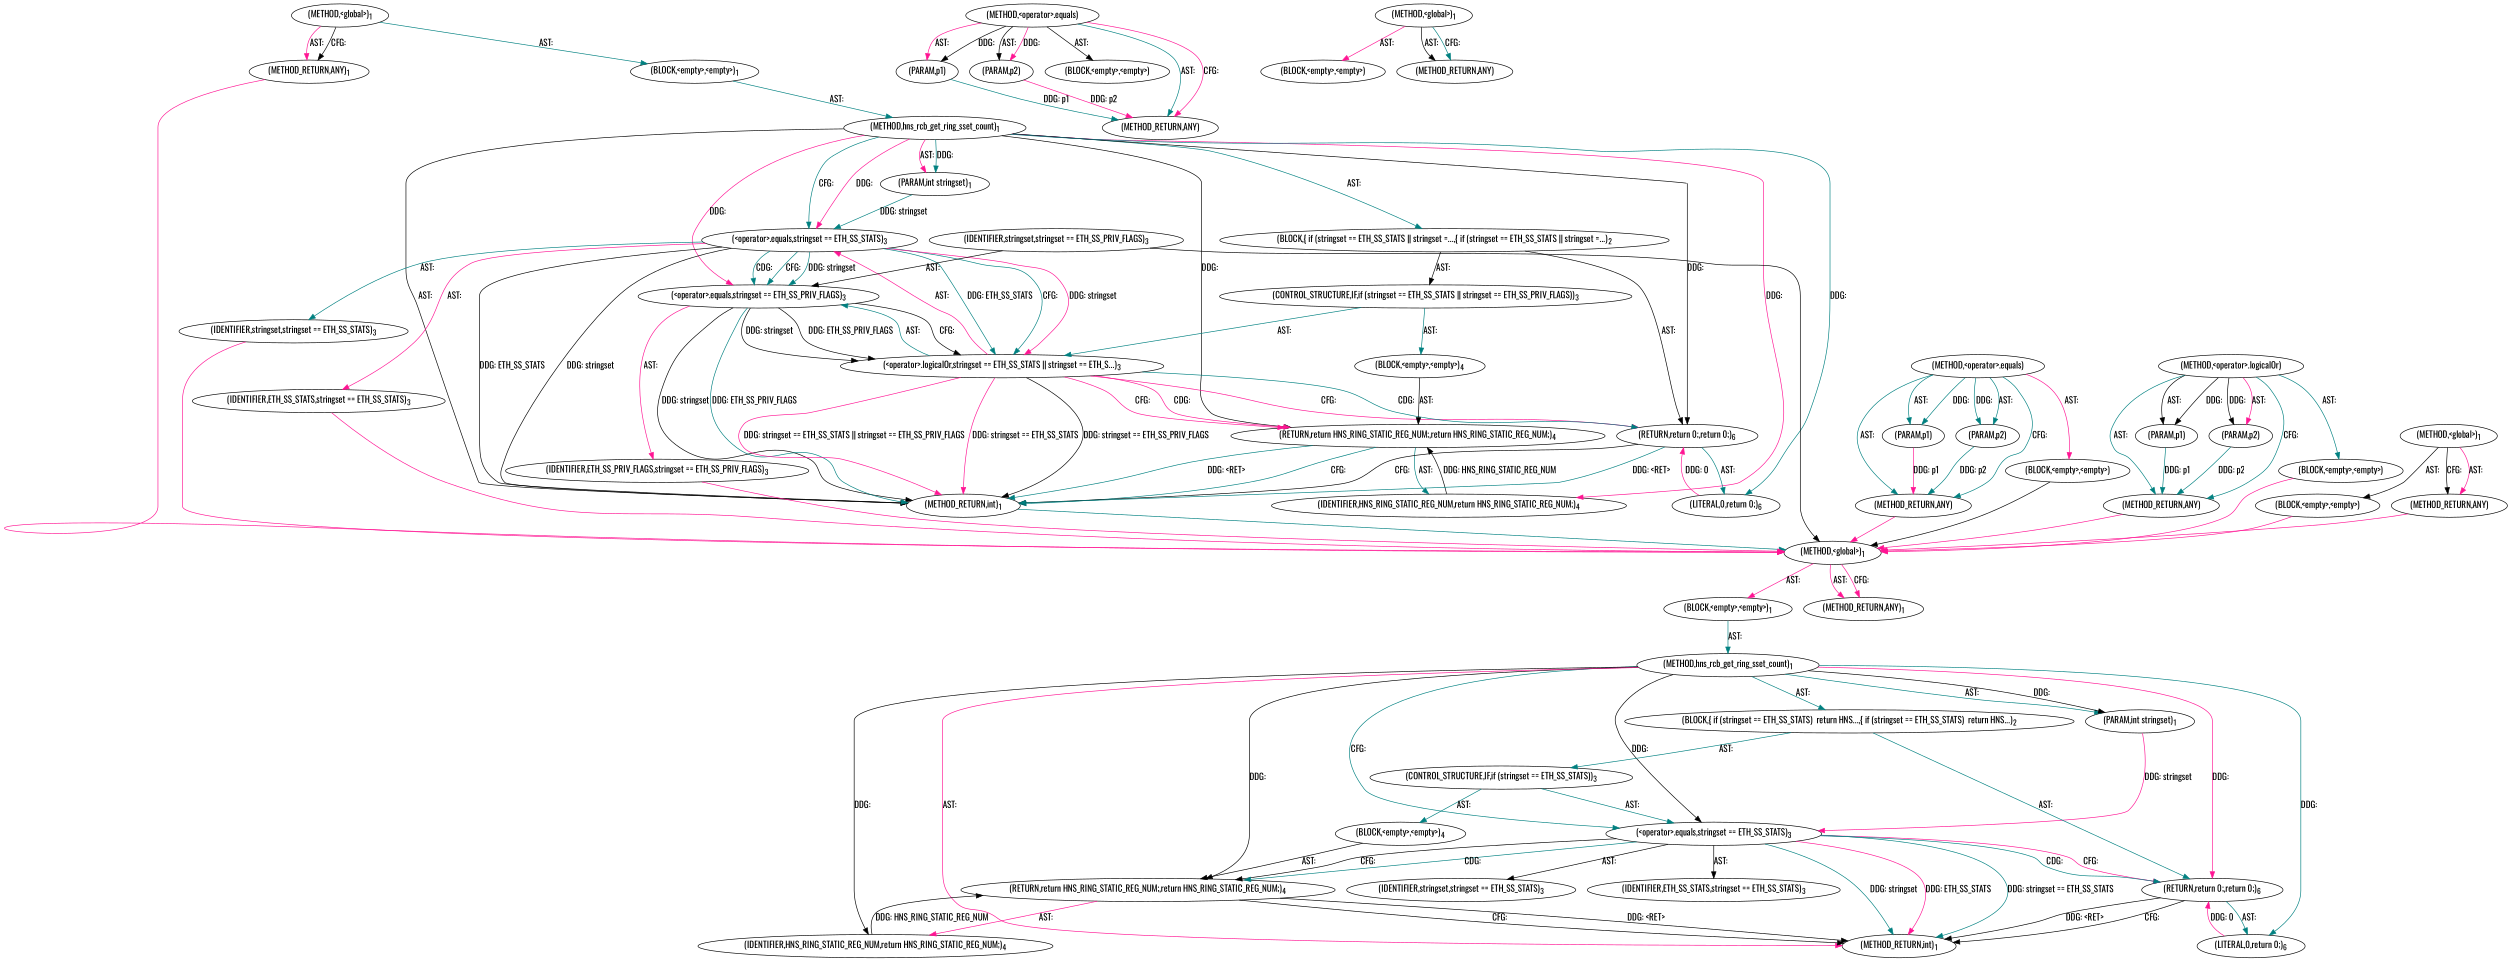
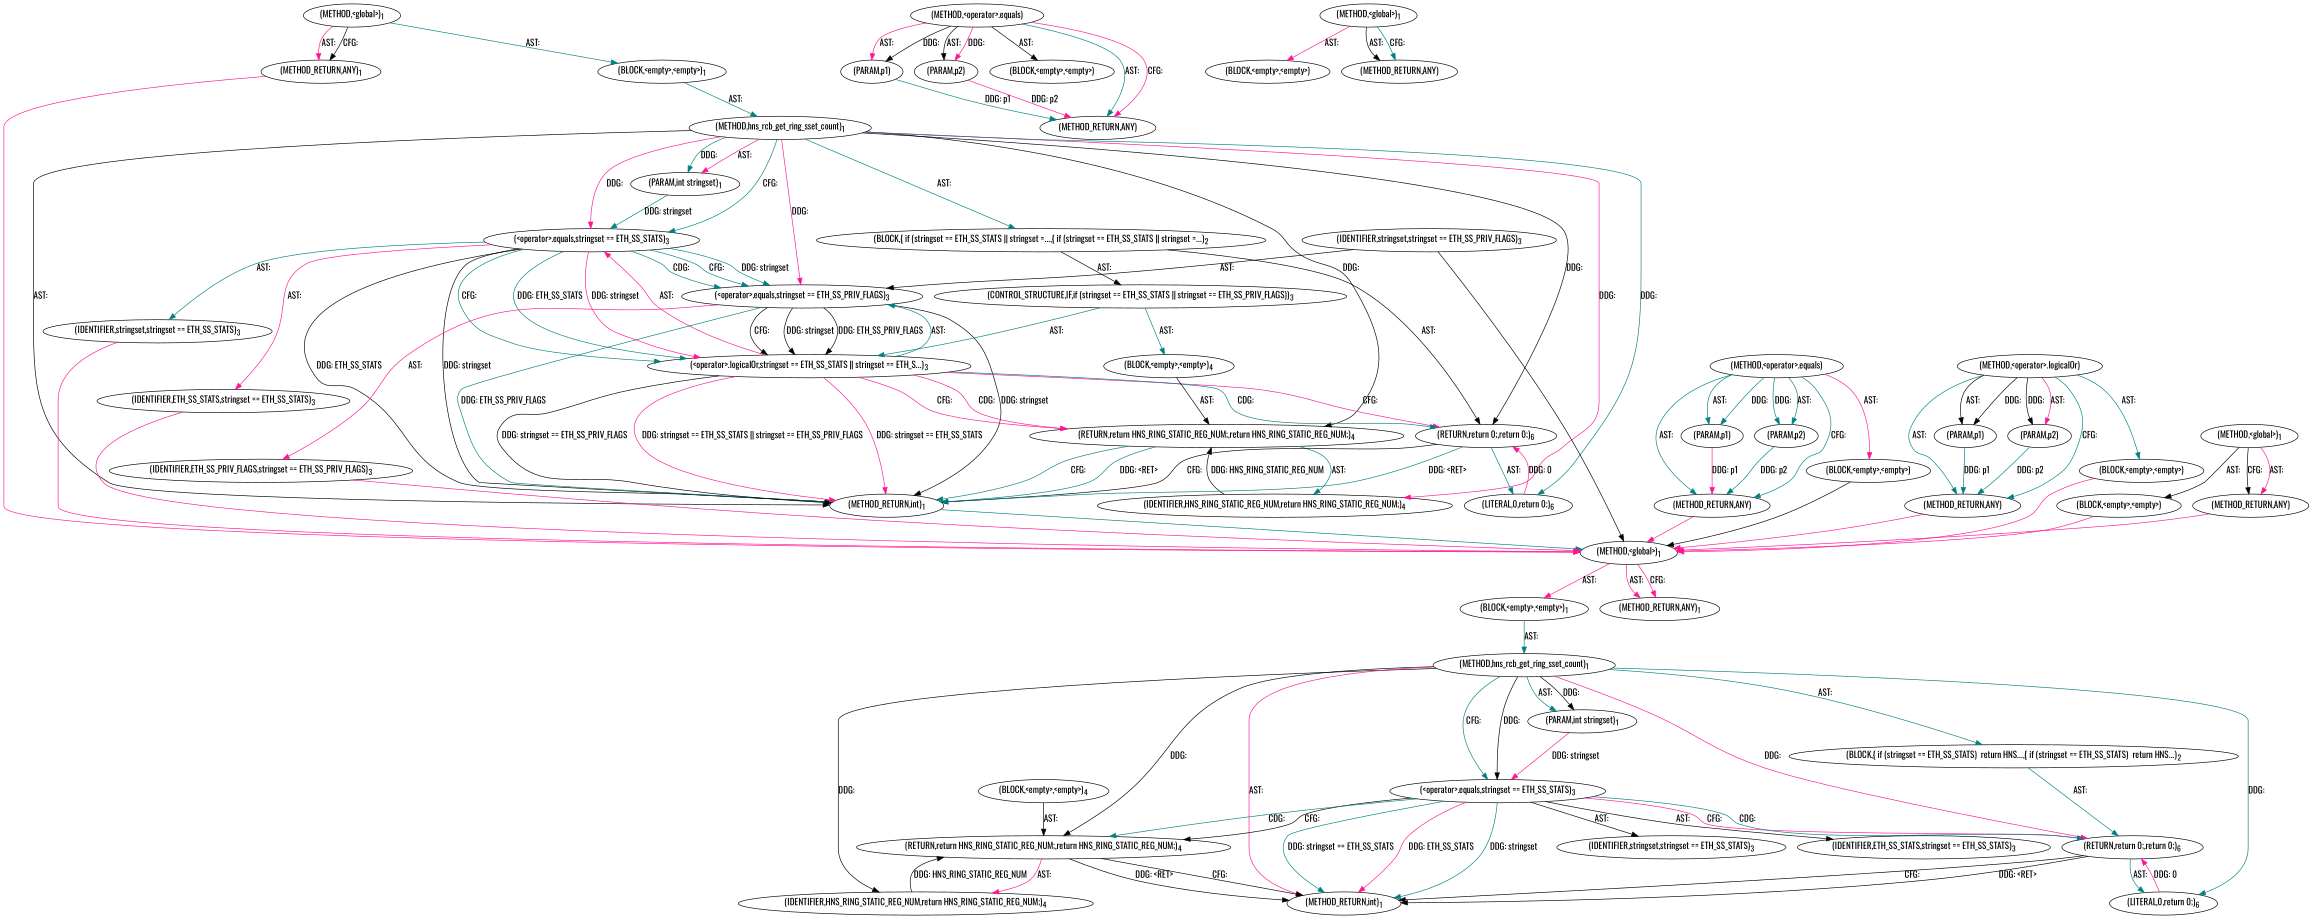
node "(CONTROL_STRUCTURE,IF,if (stringset == ETH_SS_STATS))": removed
